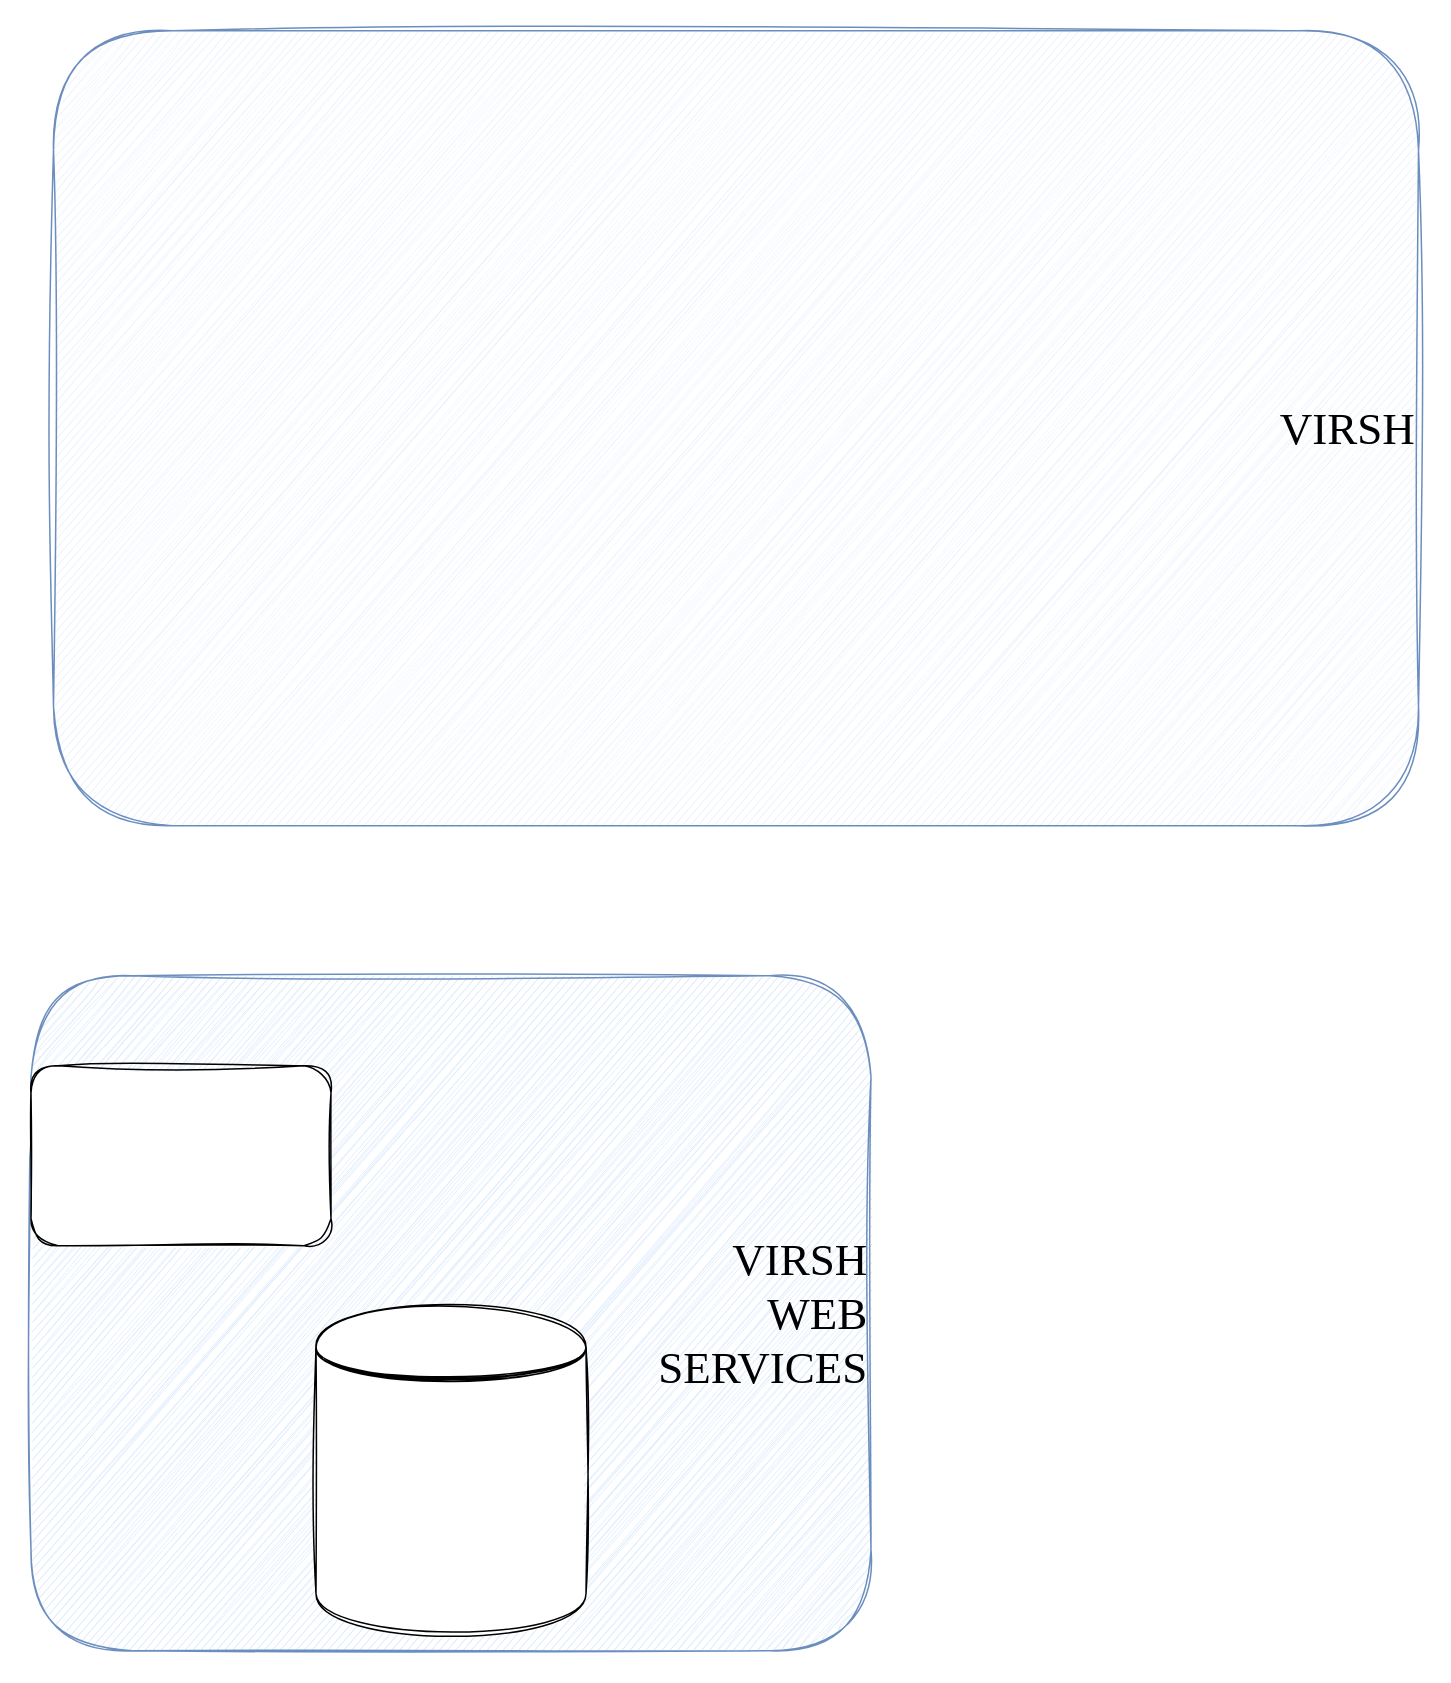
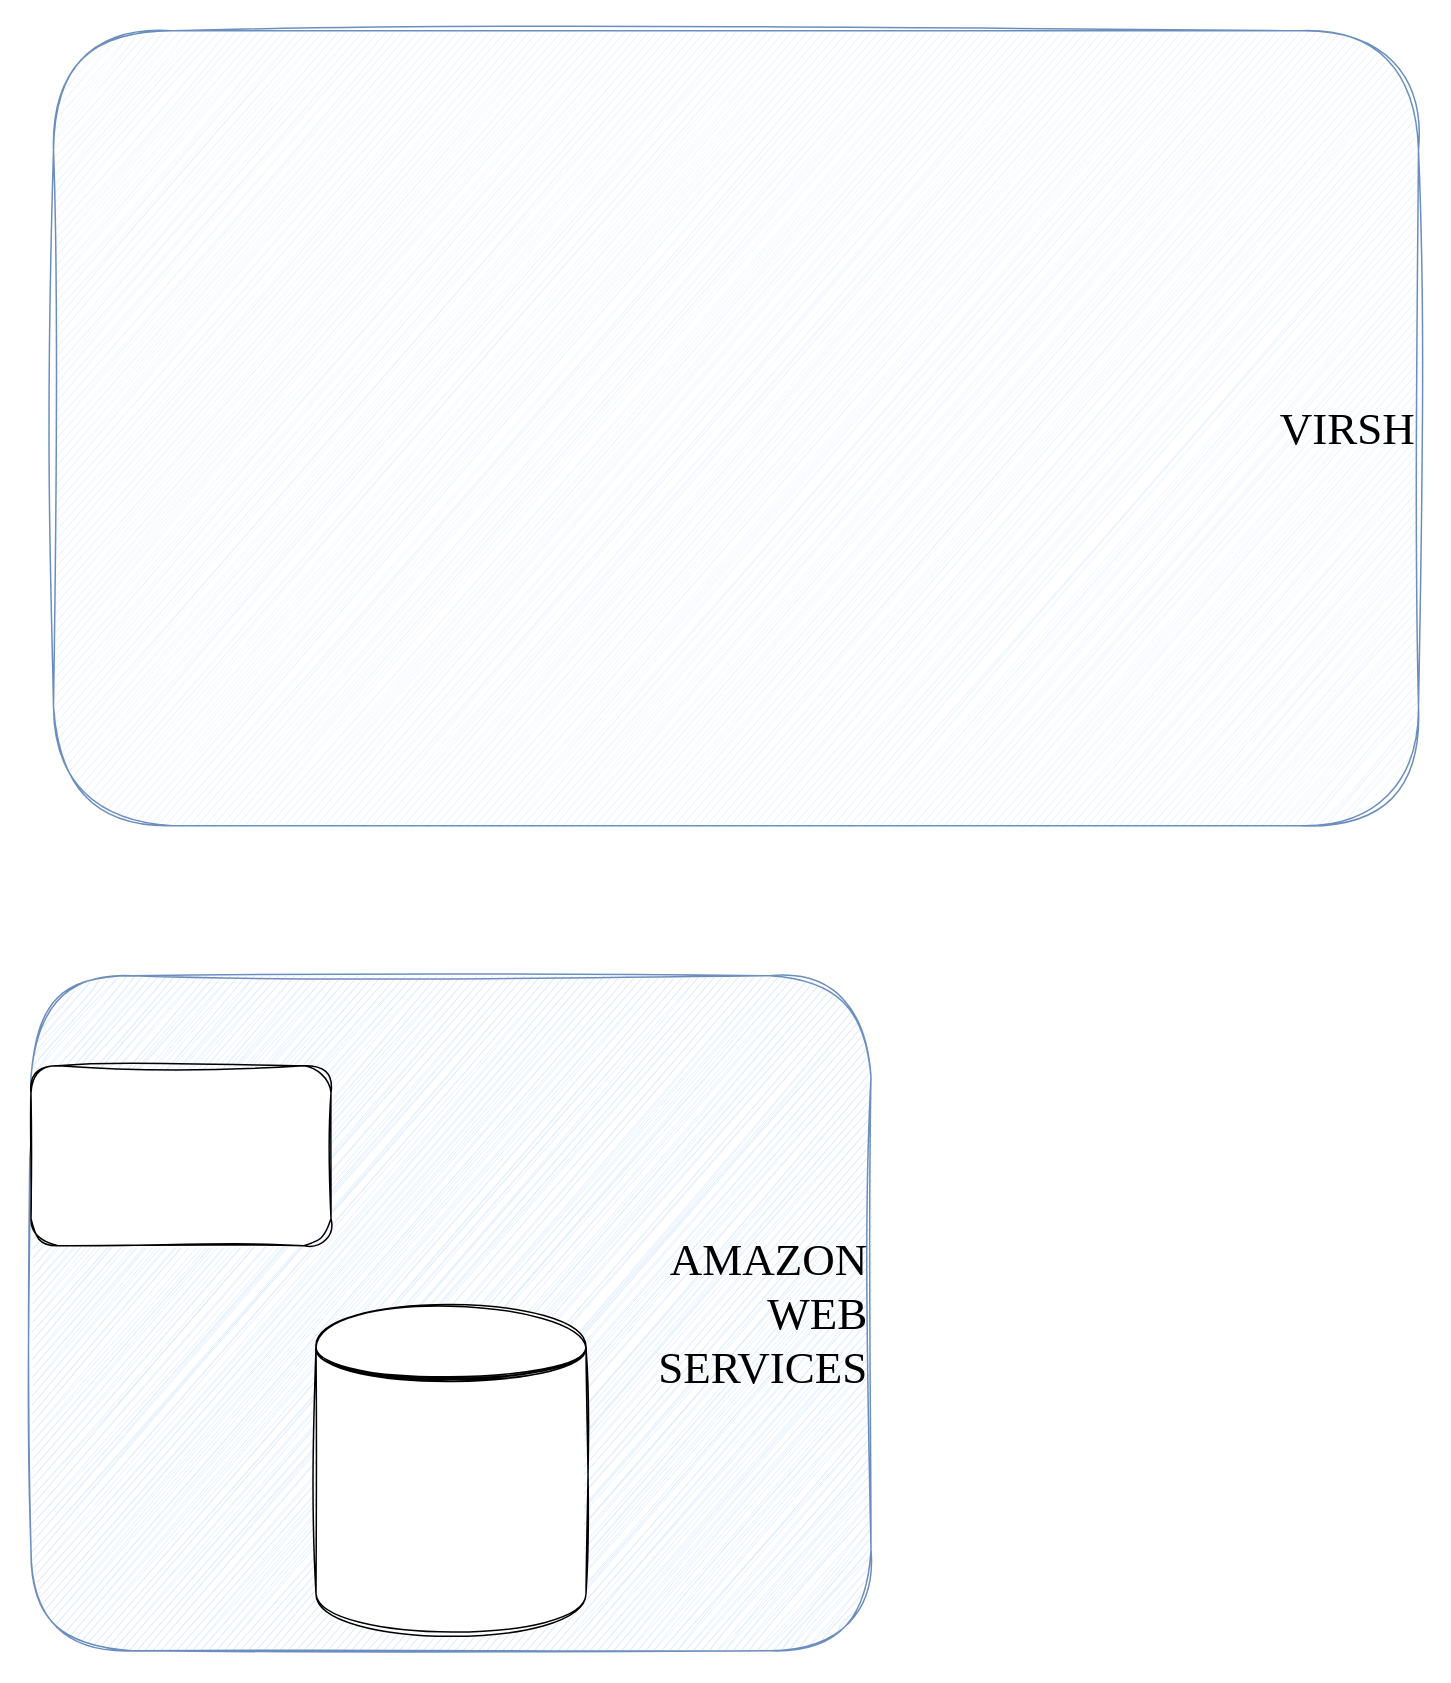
node "VIRSH WEB SERVICES": label "VIRSH WEB SERVICES" -> "AMAZON WEB SERVICES"
